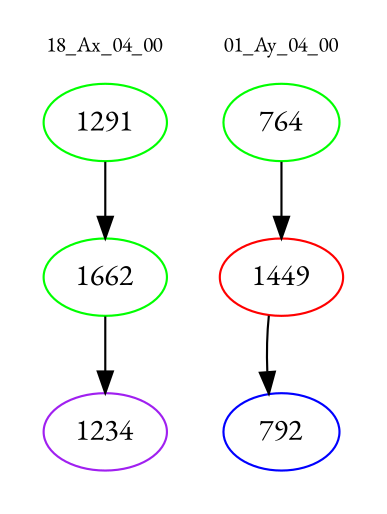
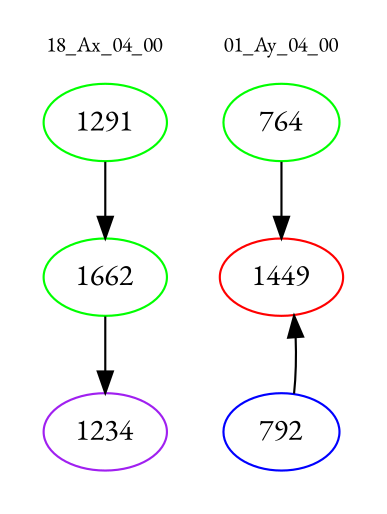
edge "1449" -> "792": reversed
